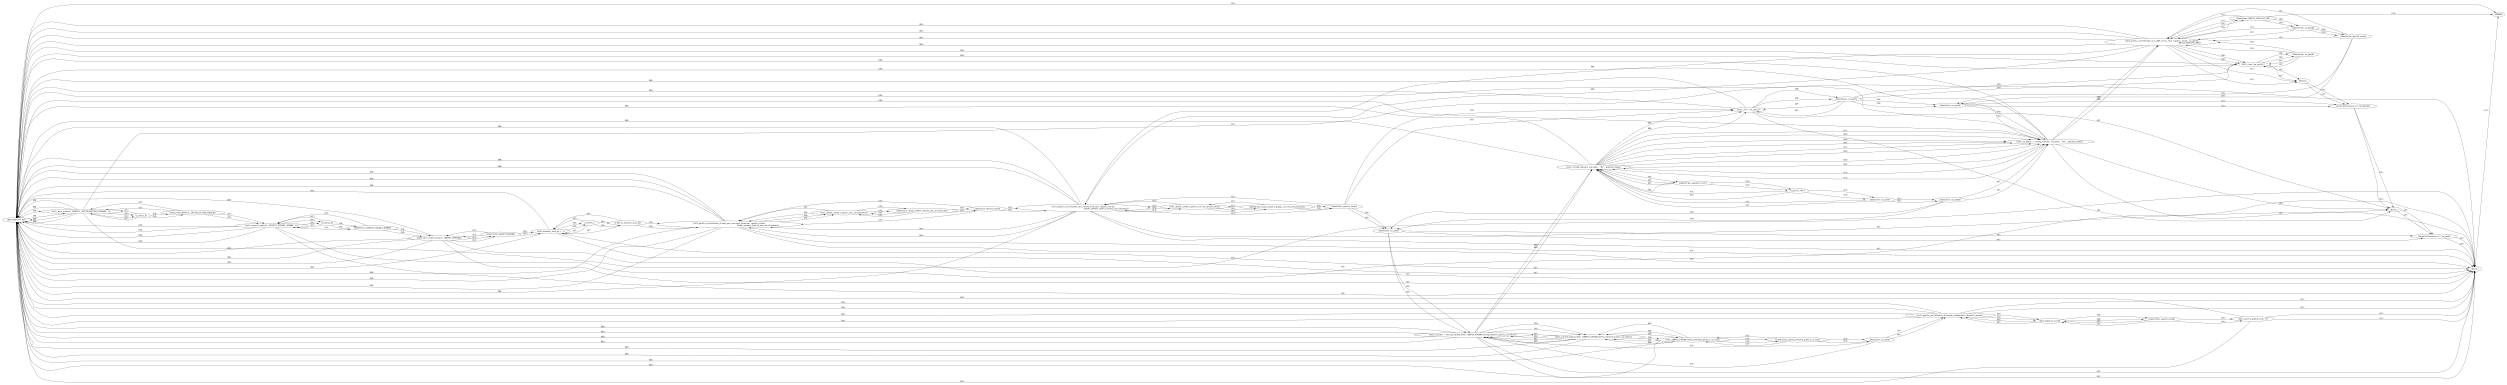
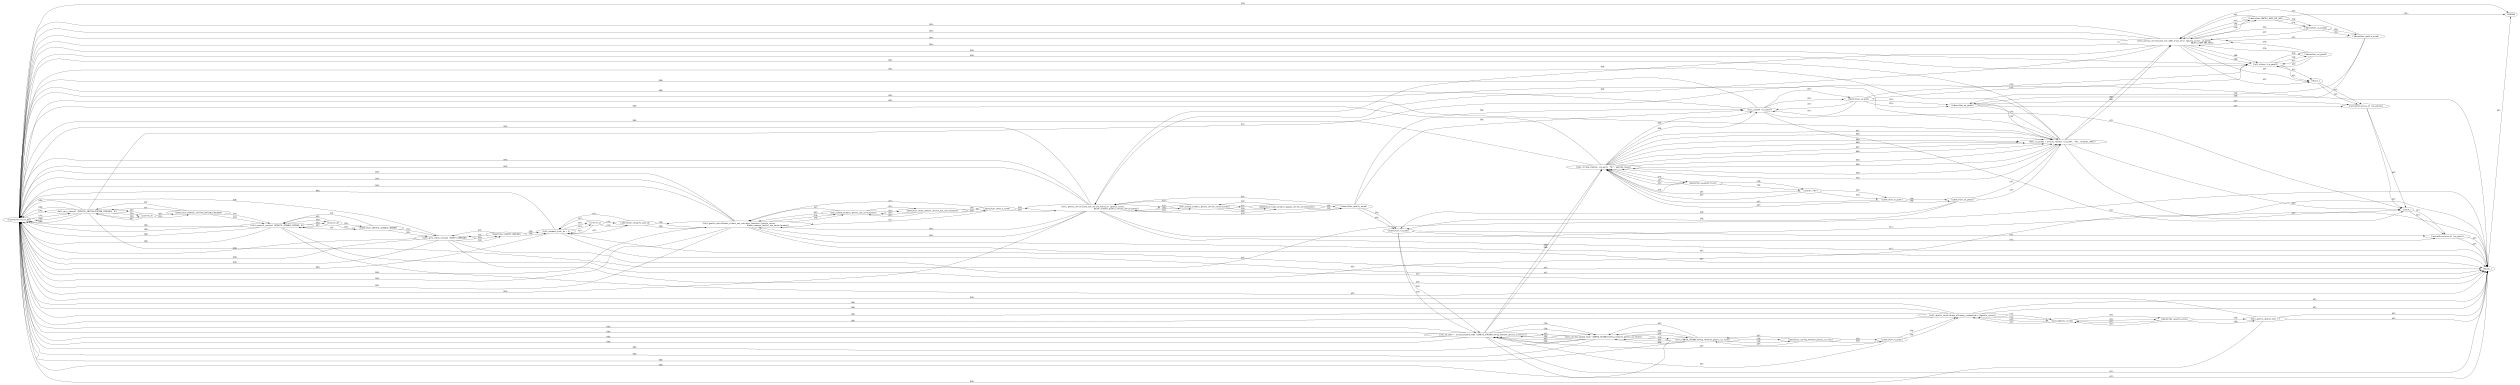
node "(Call,free (ca_path2))": label "(Call,free (ca_path2))" -> "(Call,client (ca_path2))"
node "(Call,free (ca_path))": label "(Call,free (ca_path))" -> "(Call,expand (ca_path))"
node "(MethodReturn,RET)": label "(MethodReturn,RET)" -> "(ControlStructure,RET)"
node "(Literal,network_init_ok)": label "(Literal,network_init_ok)" -> "(Identifier,network_init_ok)"
